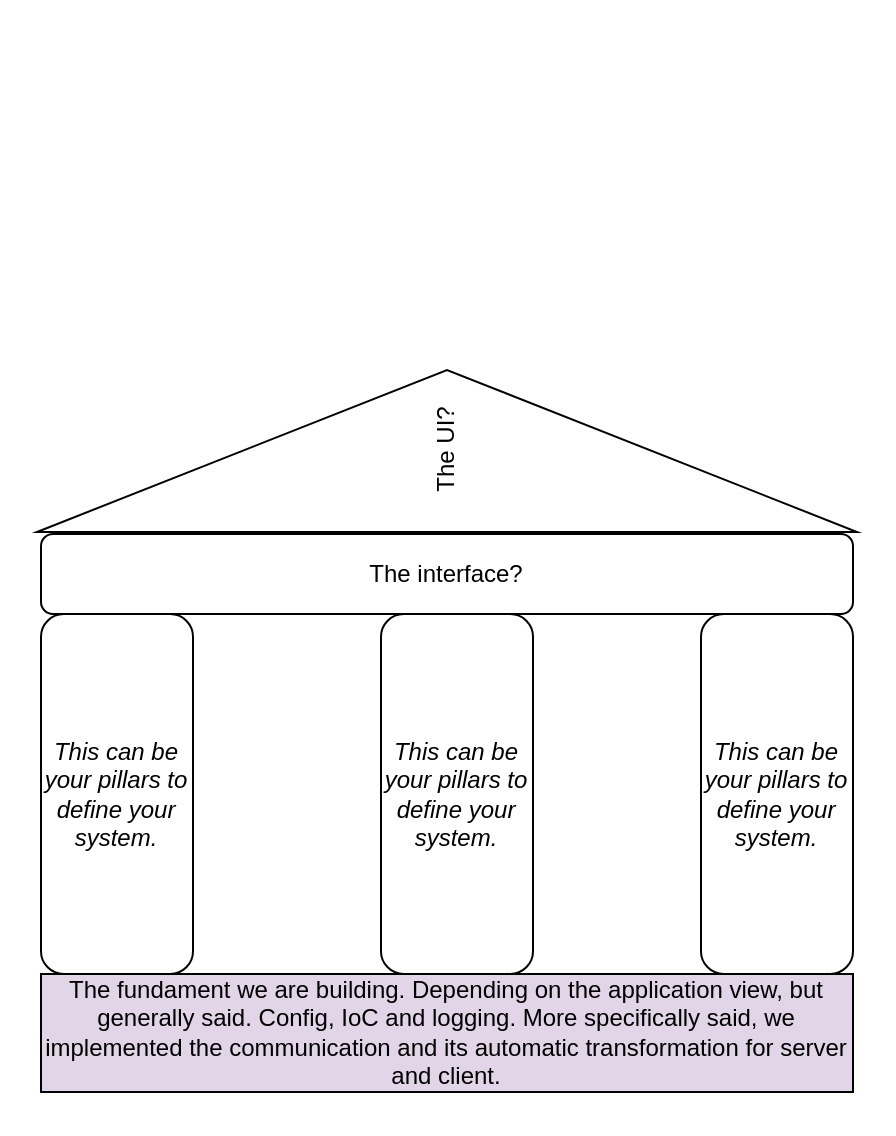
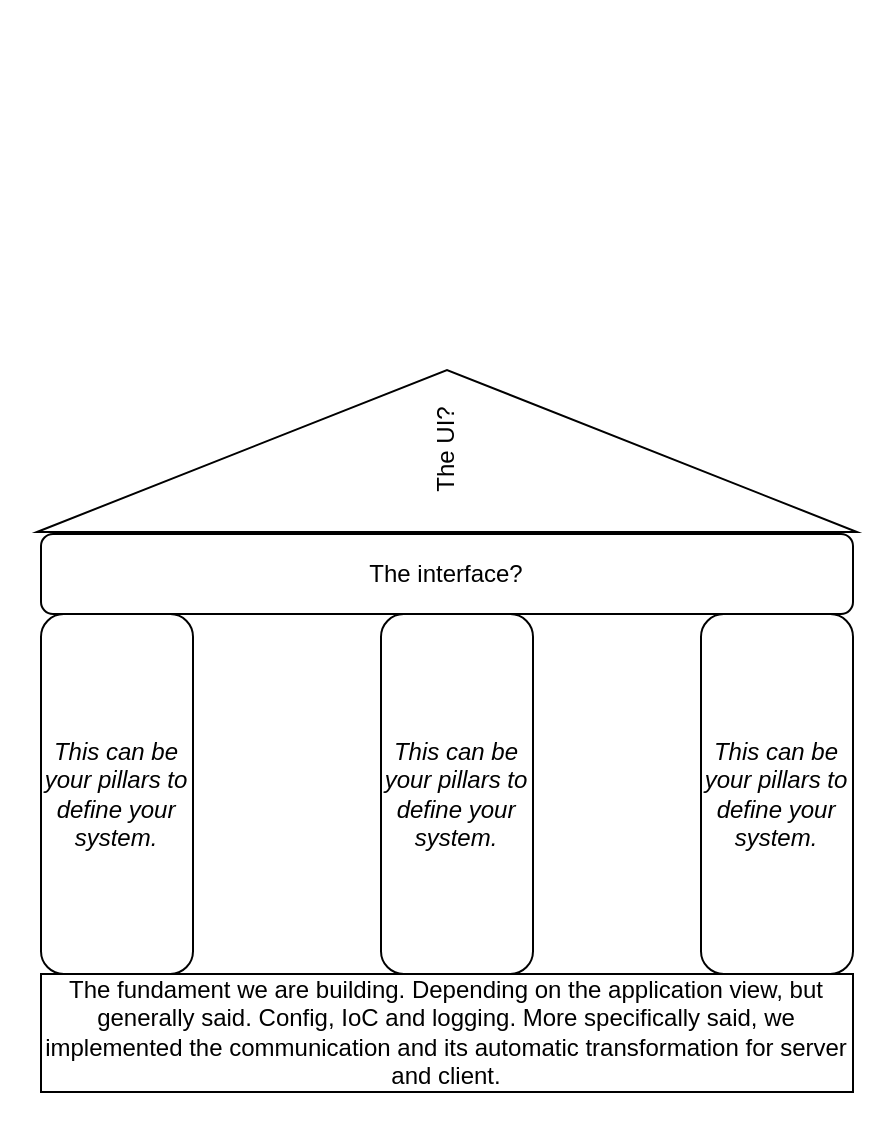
node "The fundament we are building. Depending on the application view, but generally said. Config, IoC and logging. More specifically said, we implemented the communication and its automatic transformation for server and client.": fillcolor #e1d5e7 -> #ffffff
